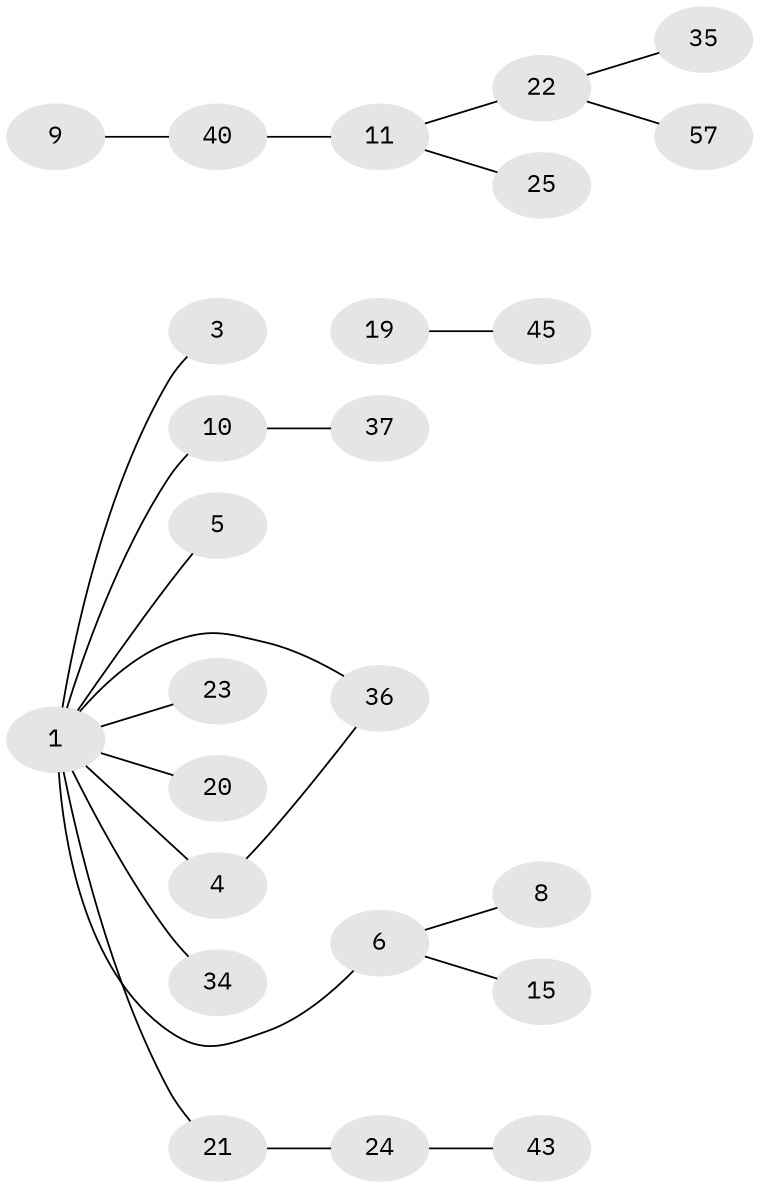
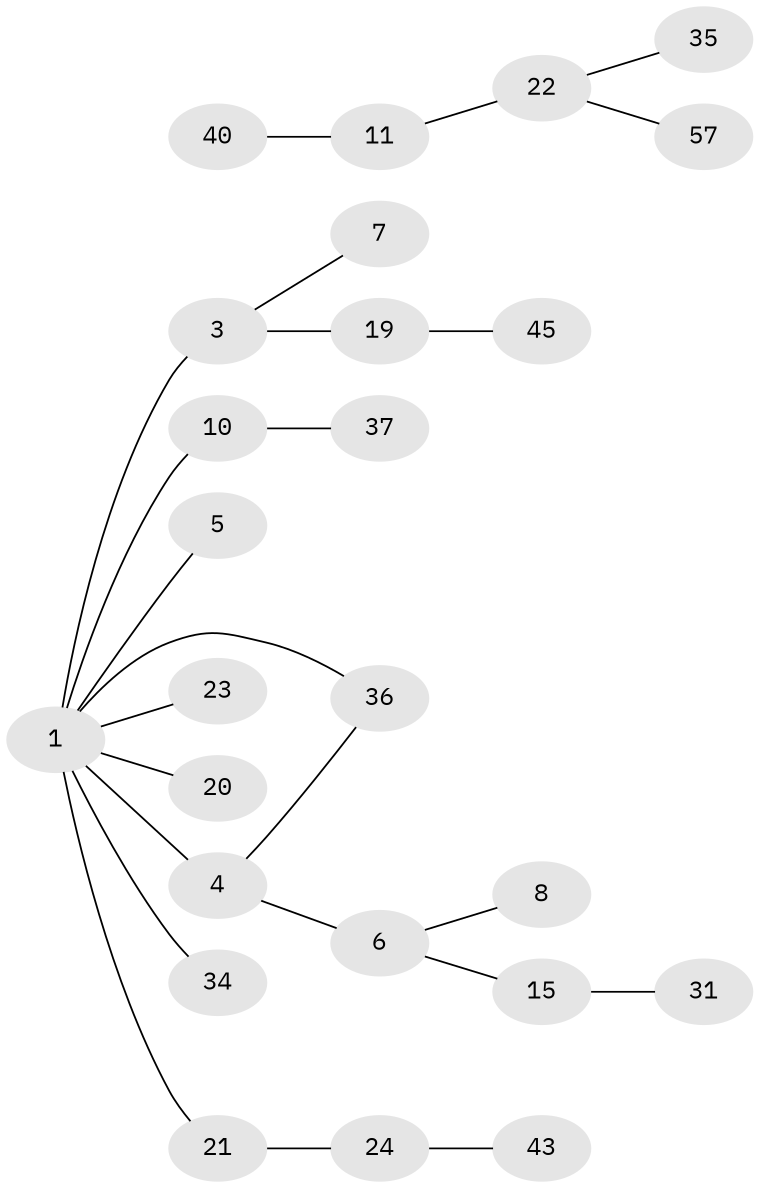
node "9": removed
node "25": removed
node "7": added
edge "3" -- "19": added
node "31": added
edge "1" -- "6": now "4" -- "6"
